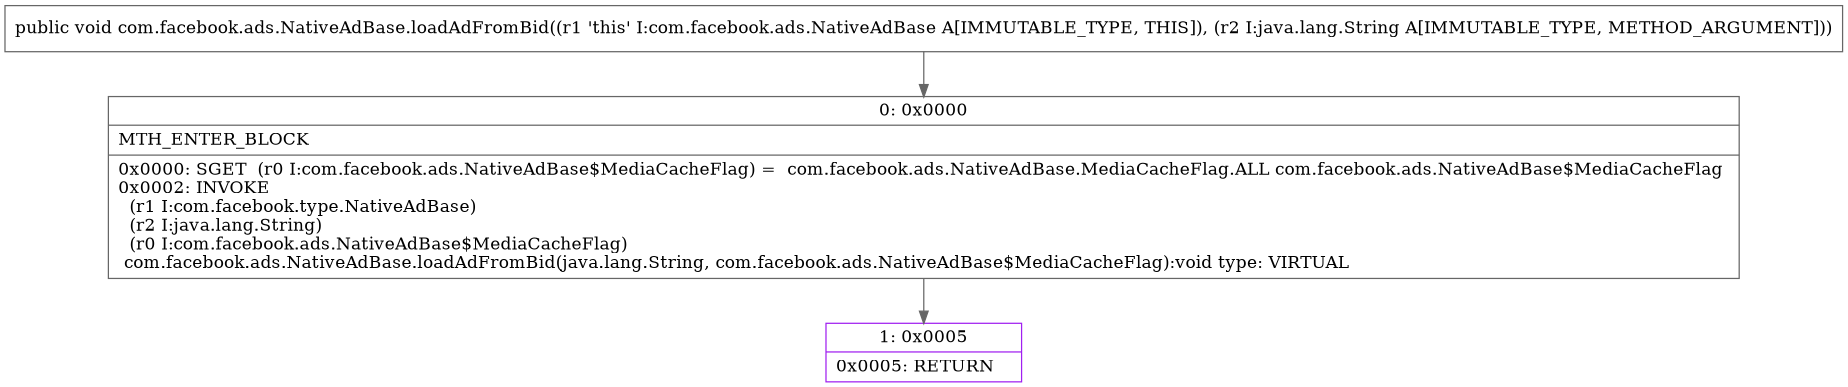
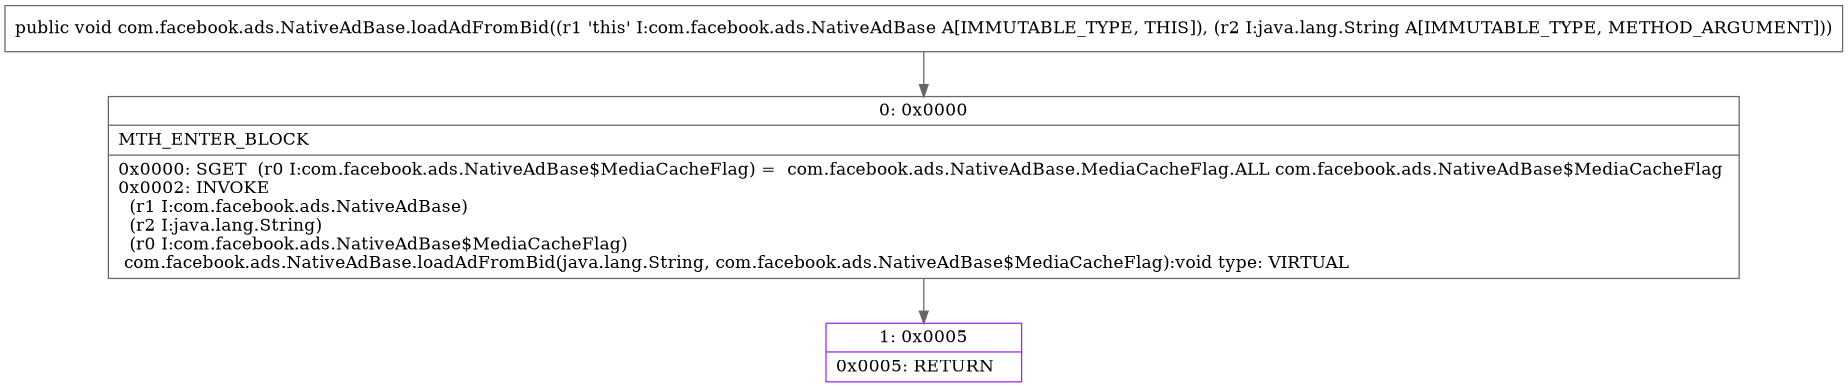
node "0: 0x0000": text "(r1 I:com.facebook.type.NativeAdBase)" -> "(r1 I:com.facebook.ads.NativeAdBase)"
